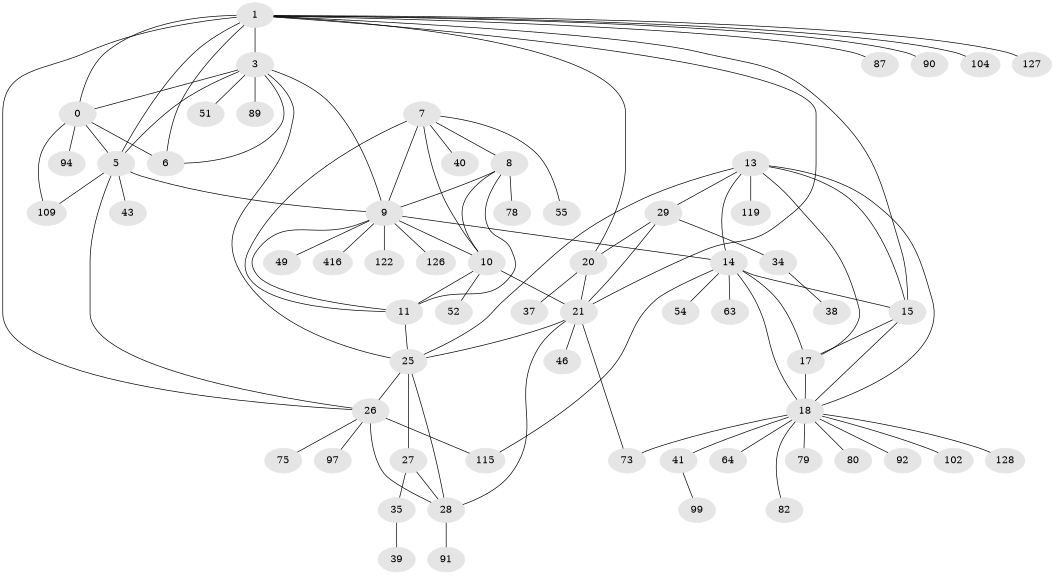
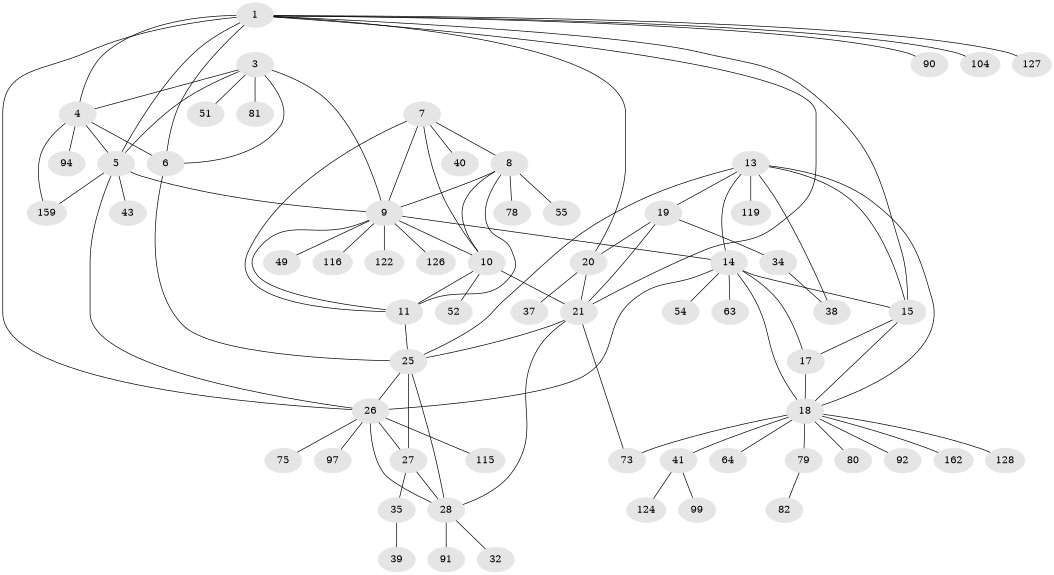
edge "1" -- "3": removed
node "87": removed
node "0": label "0" -> "4"
node "89": label "89" -> "81"
edge "7" -- "55": now "8" -- "55"
node "109": label "109" -> "159"
node "29": label "29" -> "19"
edge "3" -- "25": now "6" -- "25"
edge "13" -- "17": now "13" -- "38"
node "416": label "416" -> "116"
node "46": removed
edge "14" -- "115": now "14" -- "26"
edge "26" -- "27": added
edge "18" -- "82": now "79" -- "82"
node "102": label "102" -> "162"
node "124": added
node "32": added
